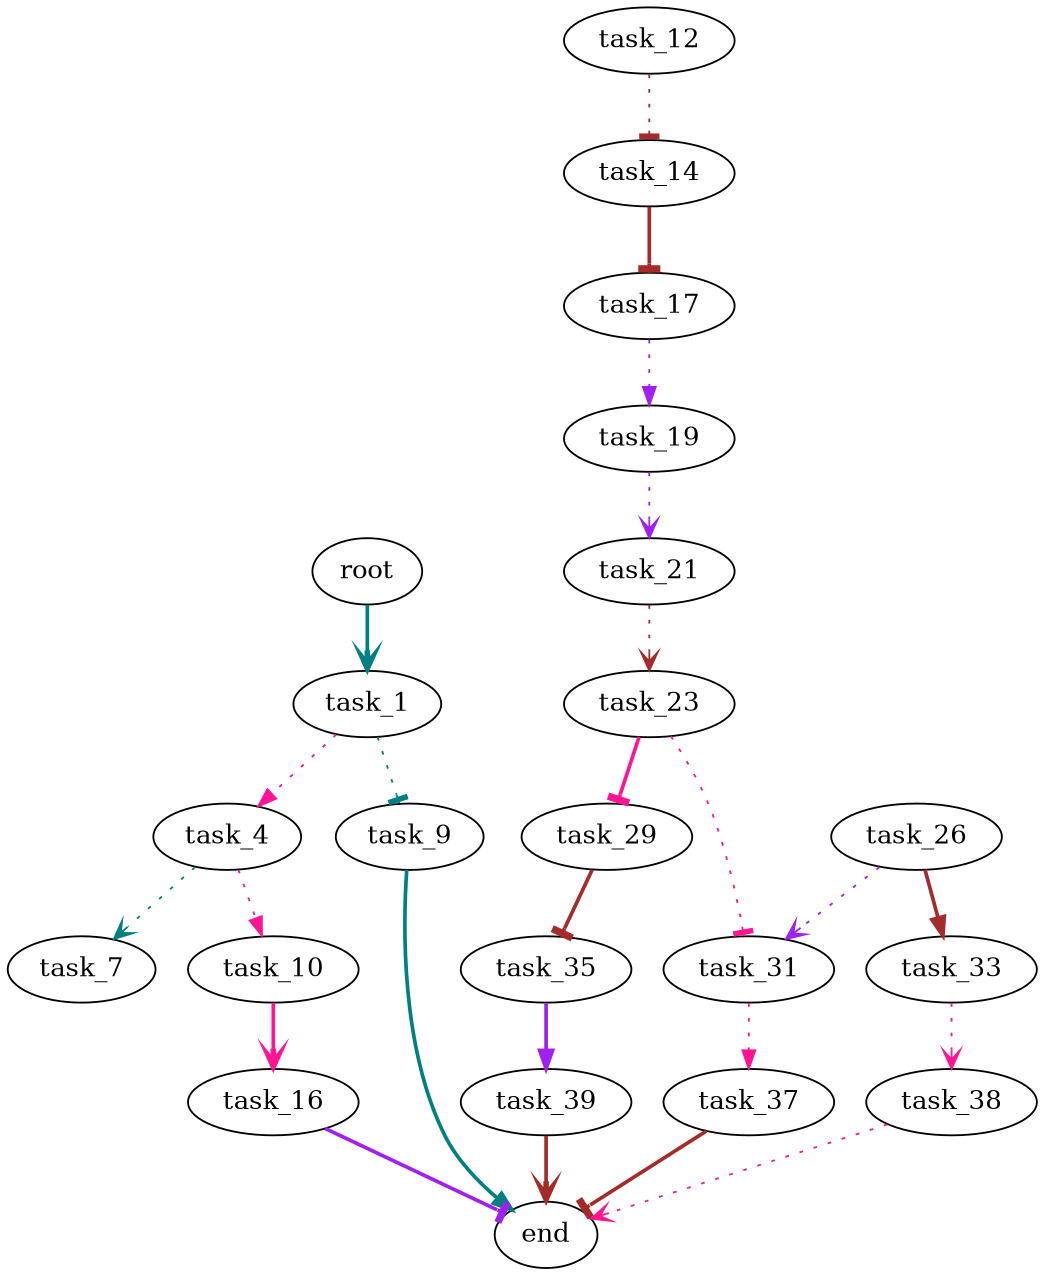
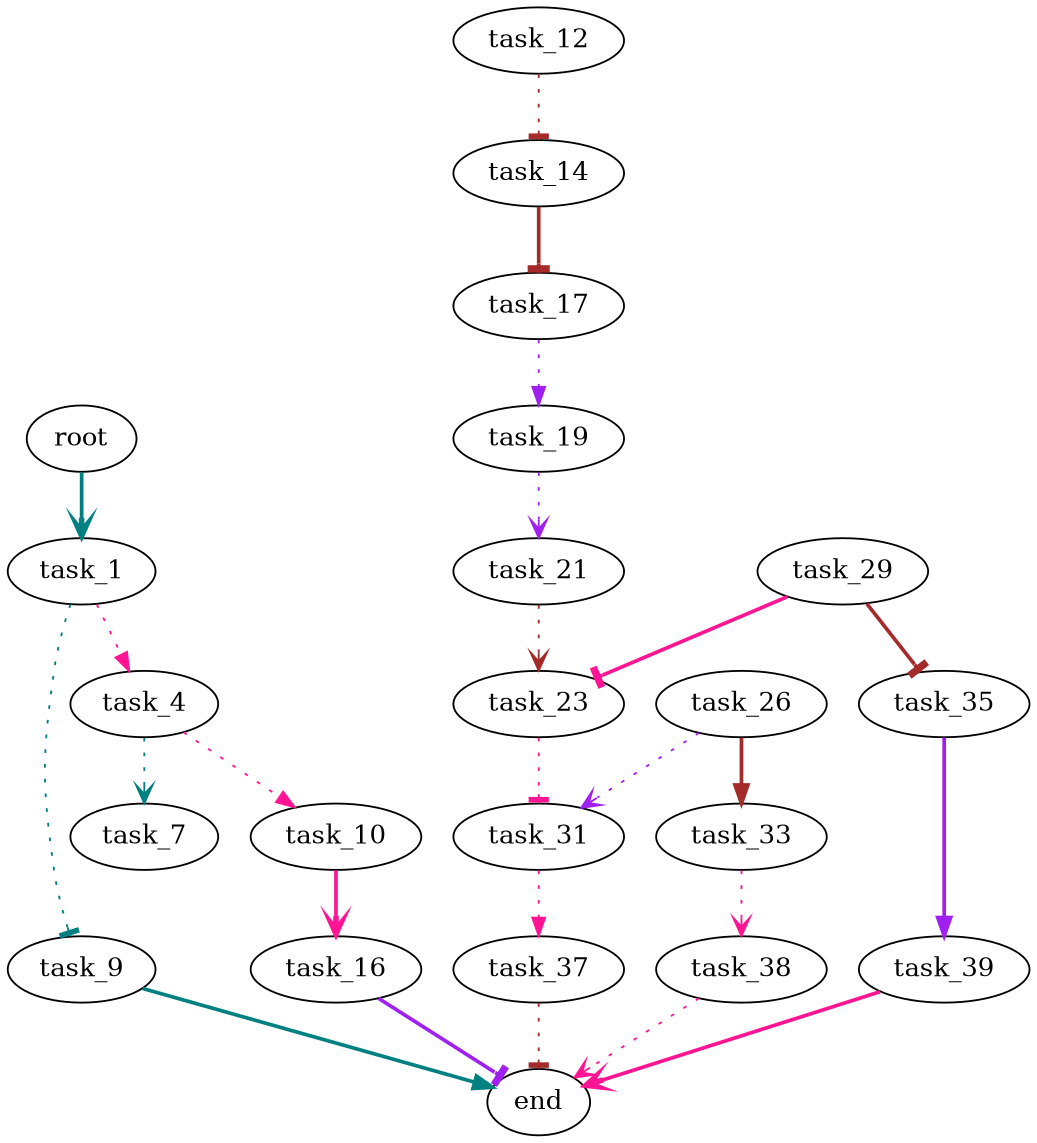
edge "task_23" -> "task_29": reversed
edge "task_39" -> "end": color brown -> deeppink
edge "task_37" -> "end": style bold -> dotted
